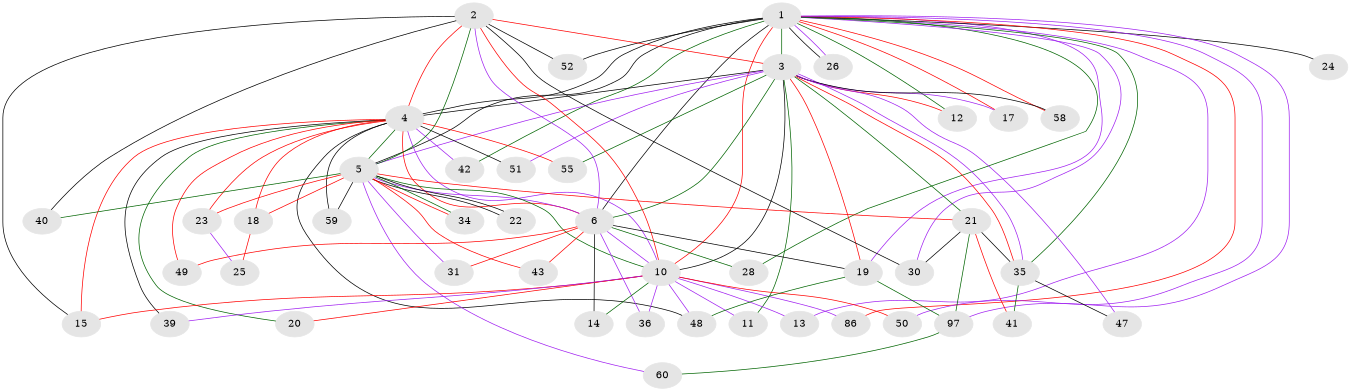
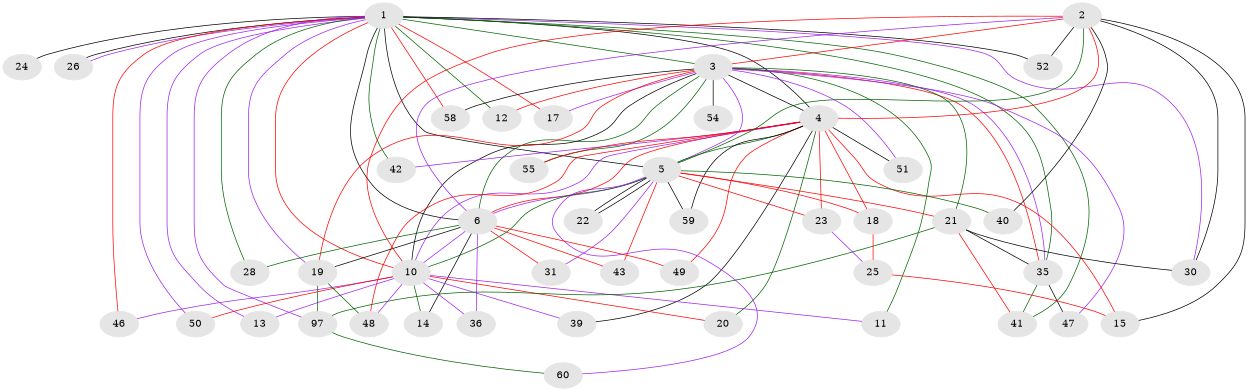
edge "1" -- "41": added
node "54": added
node "34": removed
edge "4" -- "48": color black -> red
edge "10" -- "15": now "25" -- "15"
node "86": label "86" -> "46"
